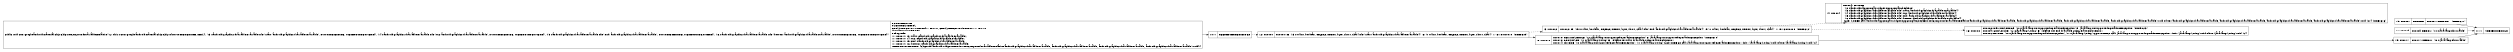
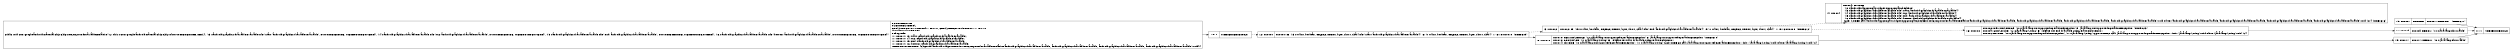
edge "16: 0x0008" -> "17: 0x000f": added
node "10: ?": text "NEEDED_ENTER_BLOCK" -> "MTH_ENTER_BLOCK"
